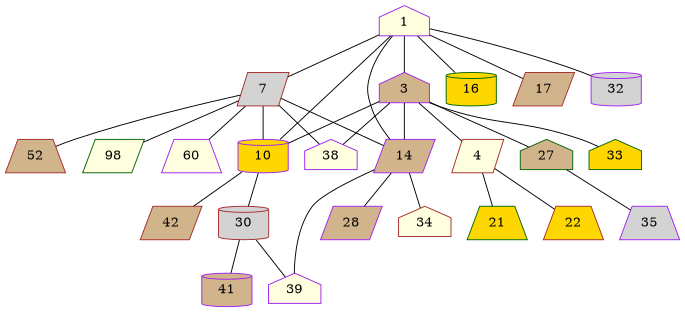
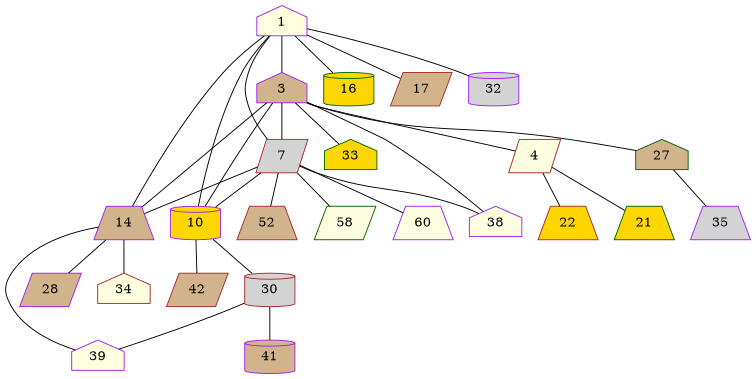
edge "3" -- "7": added
node "98": label "98" -> "58"
node "14": shape parallelogram -> trapezium
